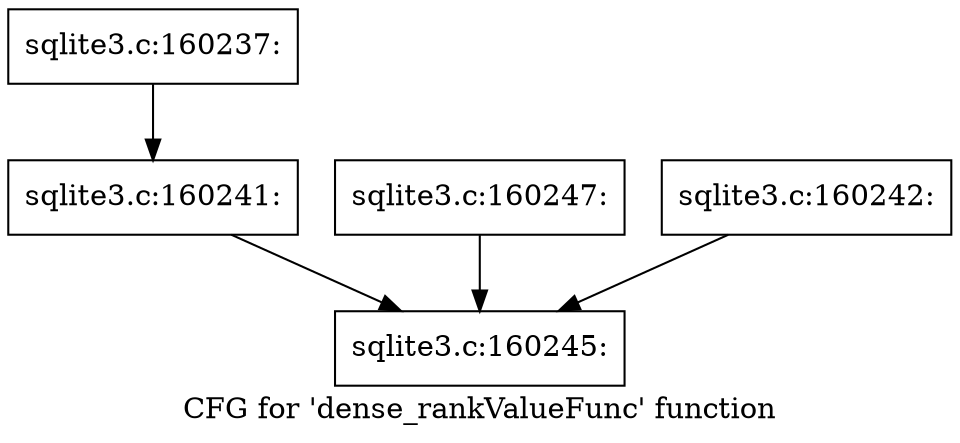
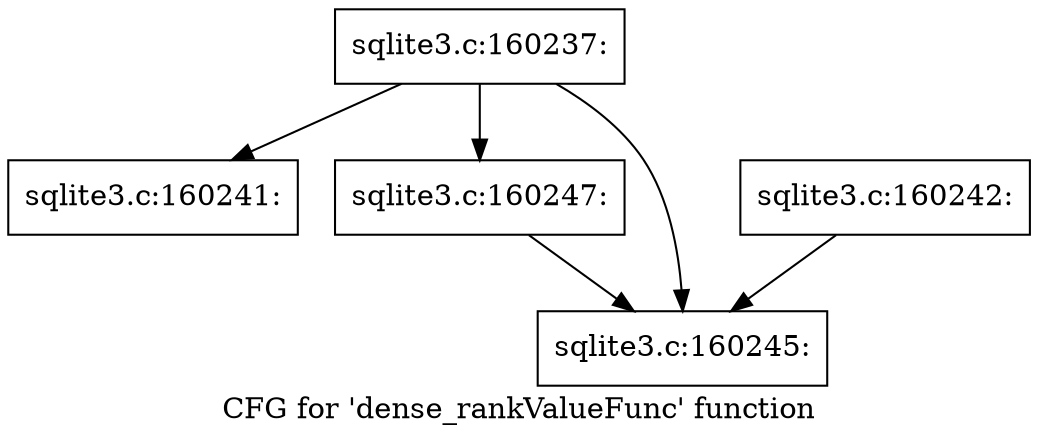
edge "sqlite3.c:160237:" -> "sqlite3.c:160247:": added
edge "sqlite3.c:160241:" -> "sqlite3.c:160245:": now "sqlite3.c:160237:" -> "sqlite3.c:160245:"
